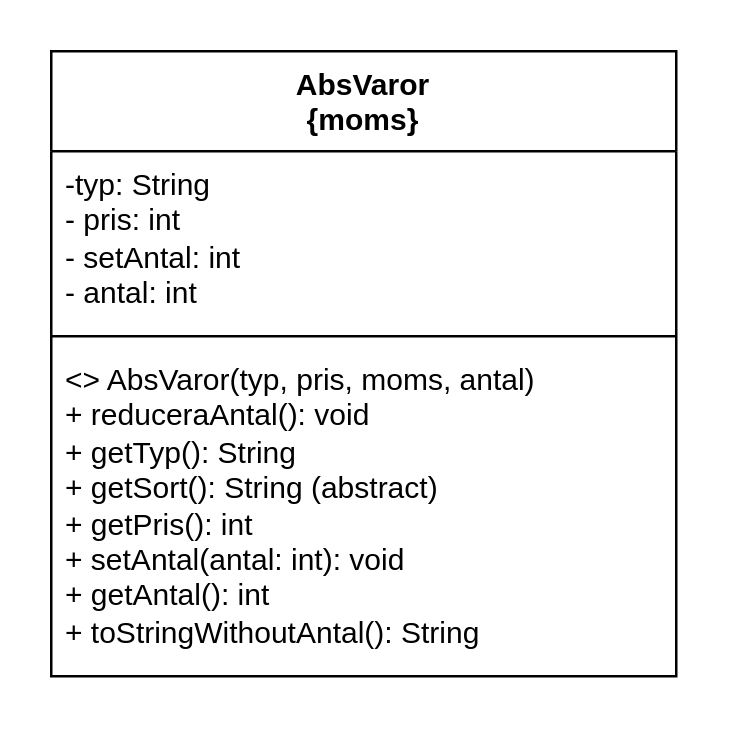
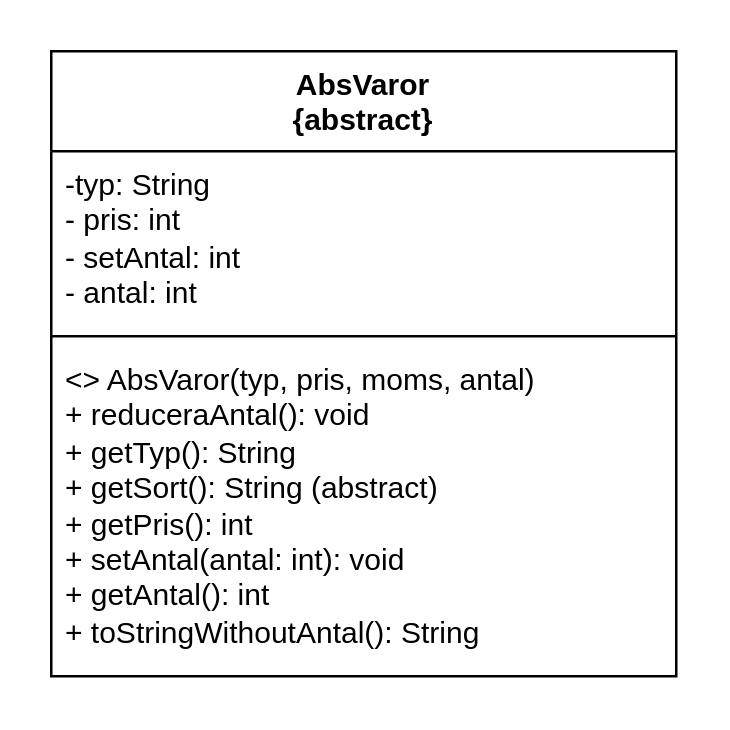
node "AbsVaror {moms}": label "AbsVaror {moms}" -> "AbsVaror {abstract}"
